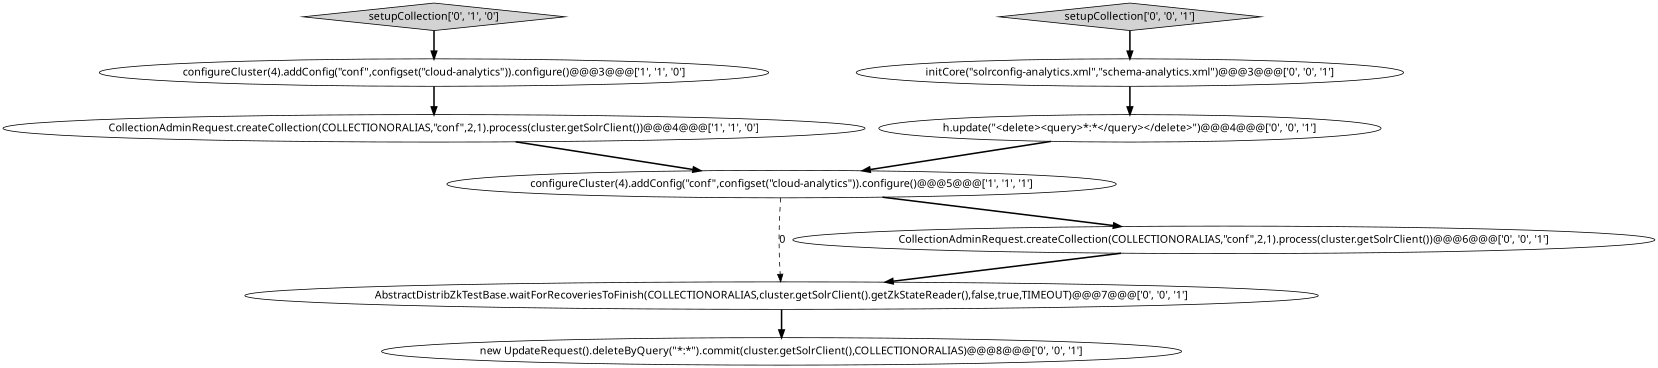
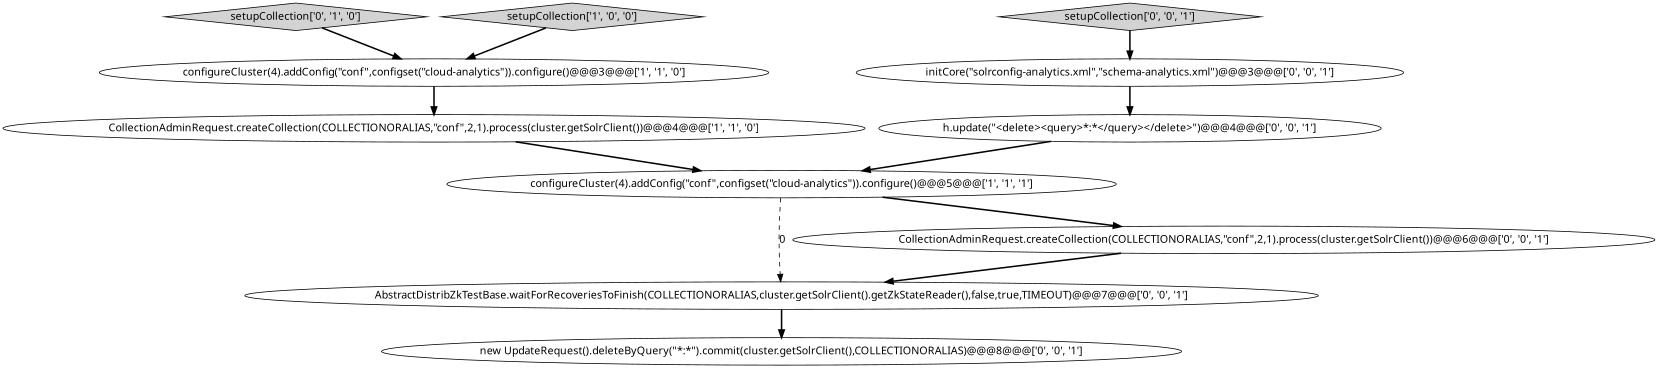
node "setupCollection['1', '0', '0']": added
